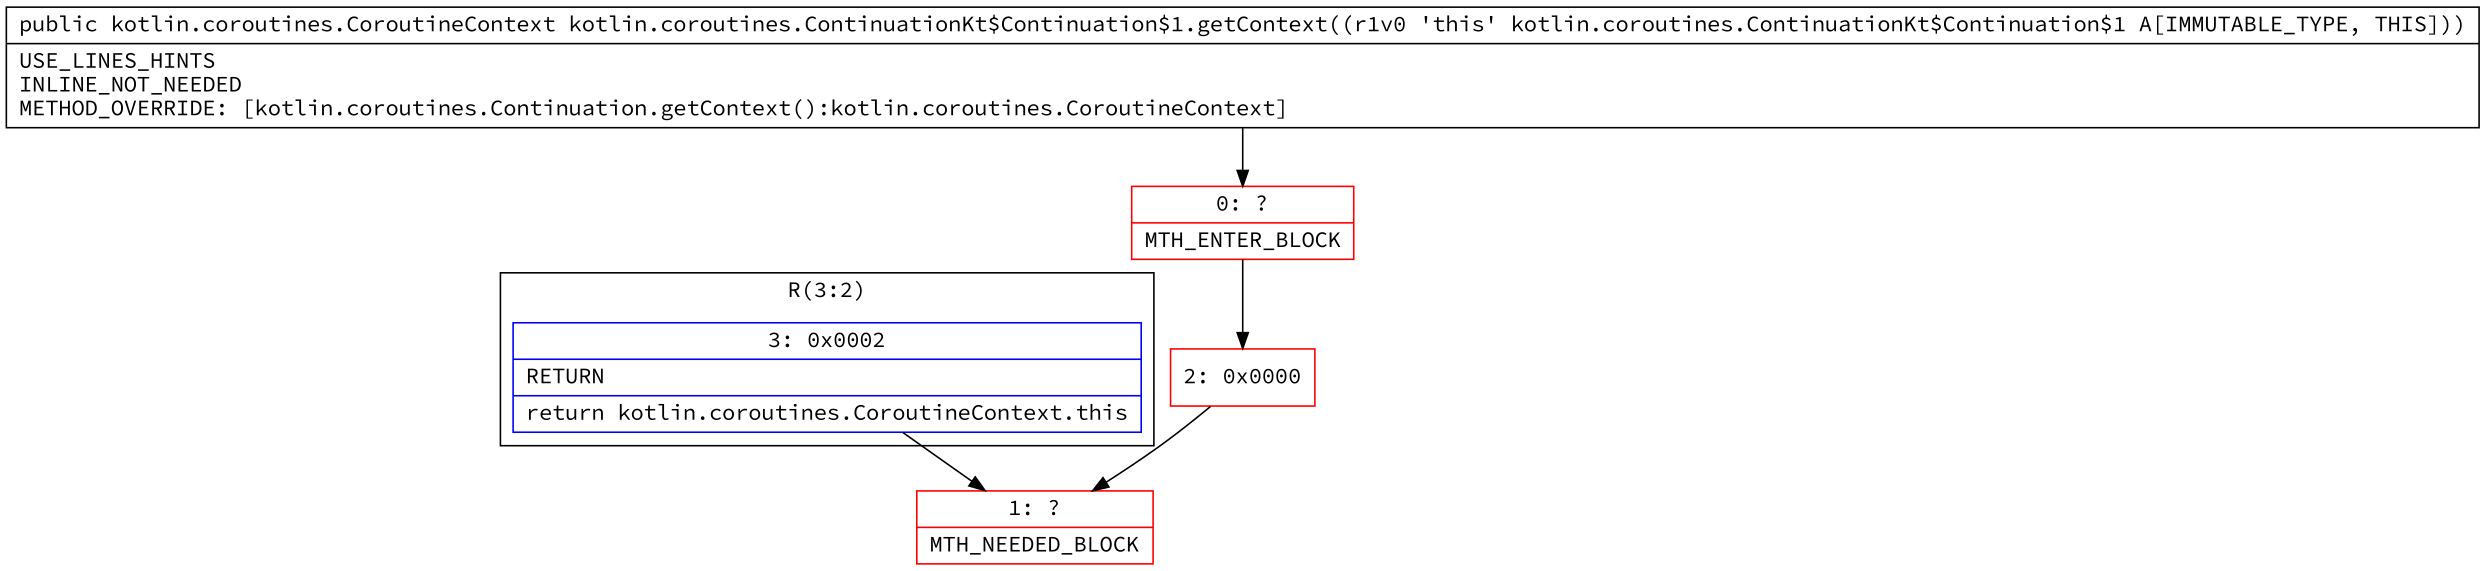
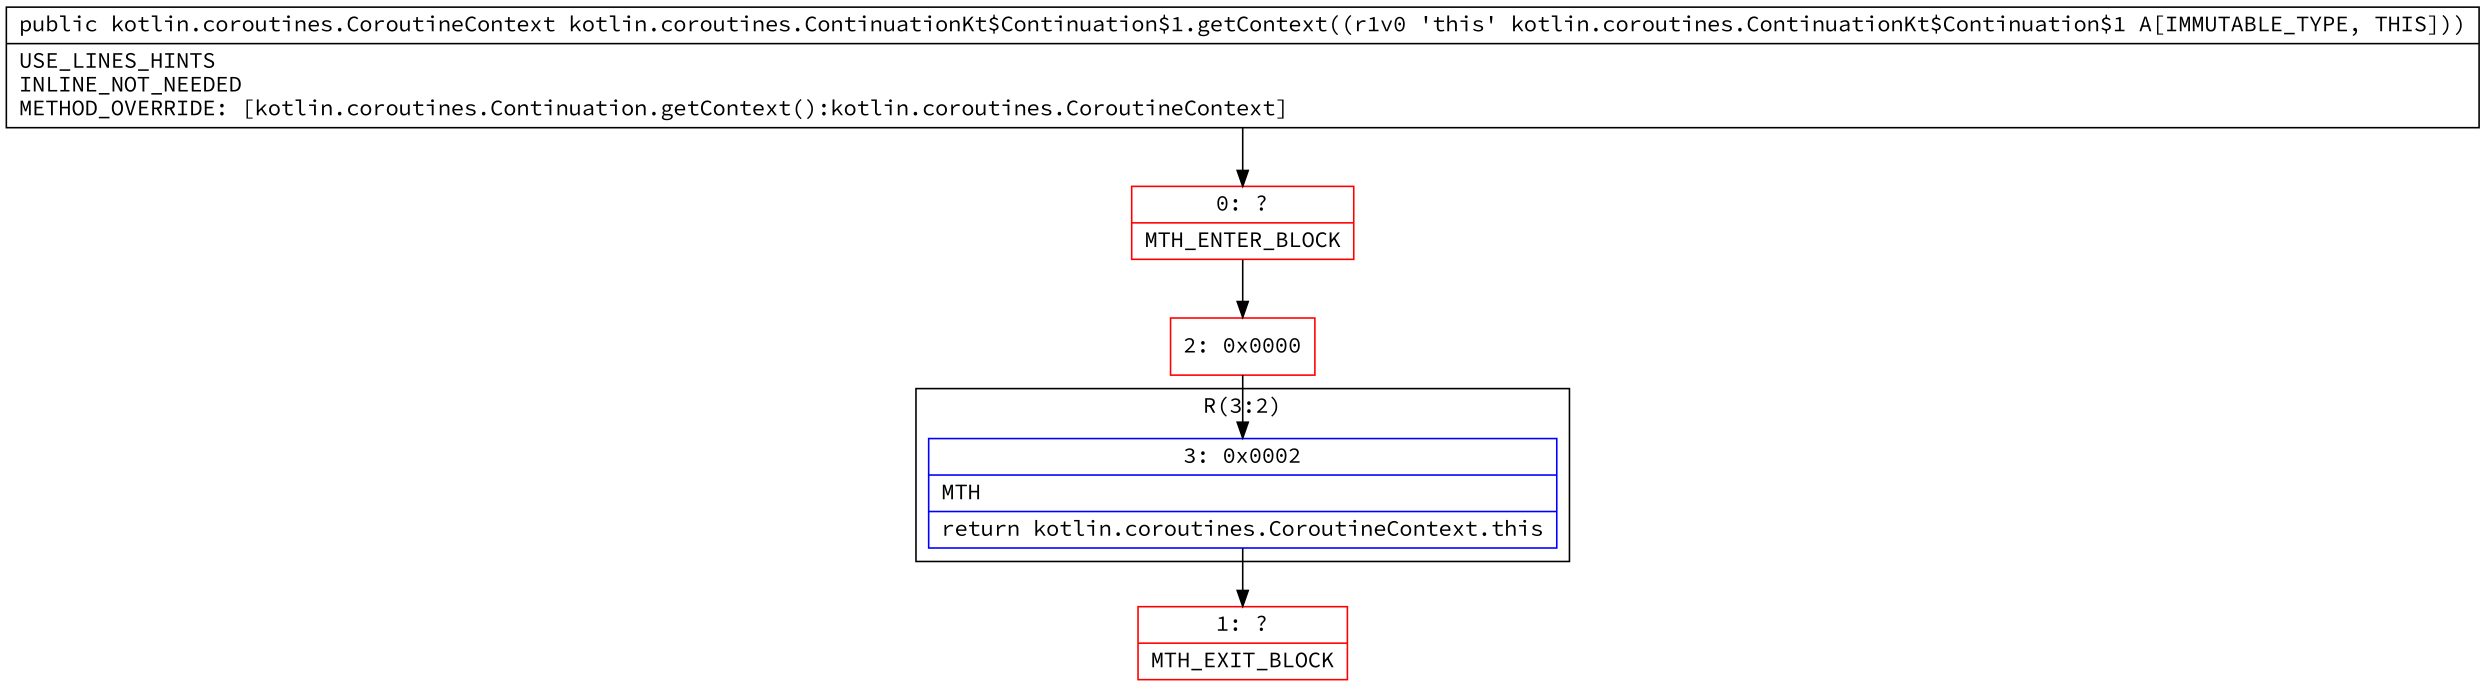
node "3: 0x0002": text "RETURN" -> "MTH"
edge "2: 0x0000" -> "1: ?": now "2: 0x0000" -> "3: 0x0002"
node "1: ?": text "MTH_NEEDED_BLOCK" -> "MTH_EXIT_BLOCK"
